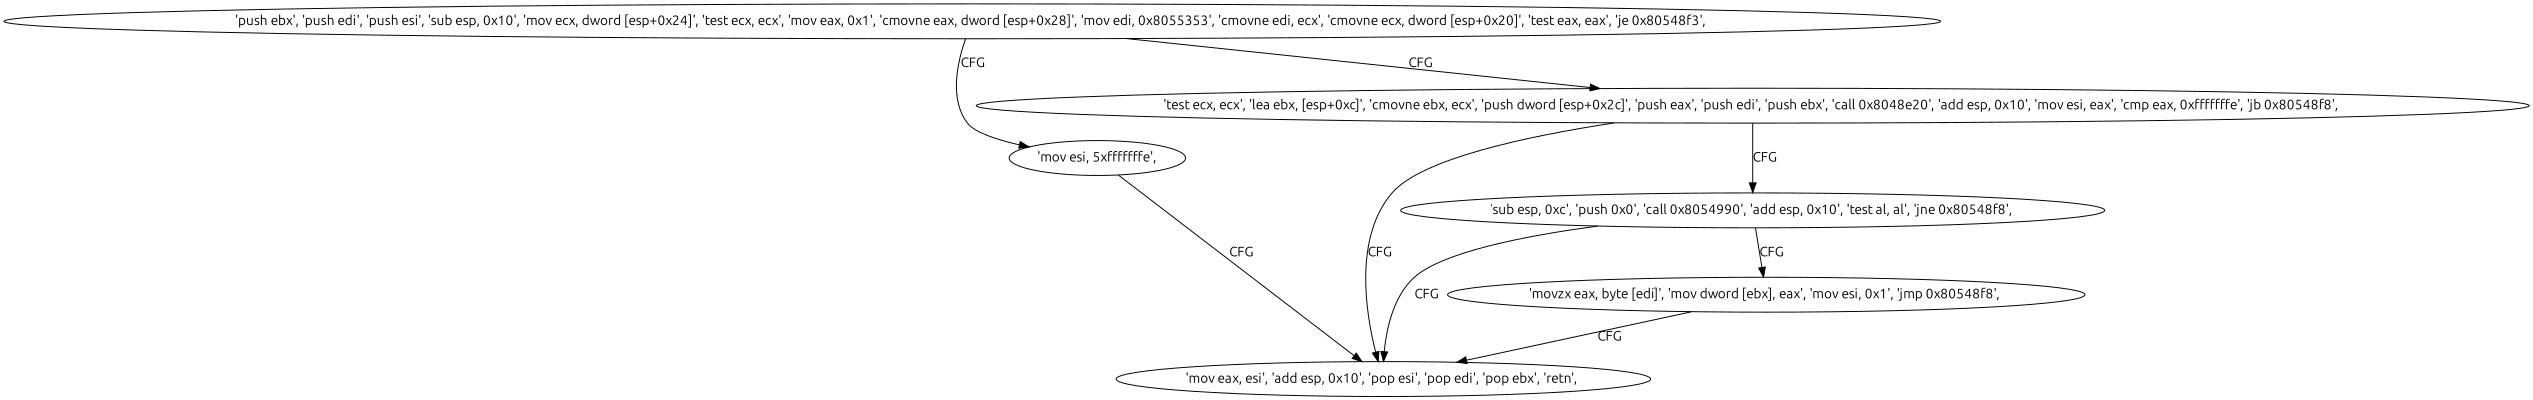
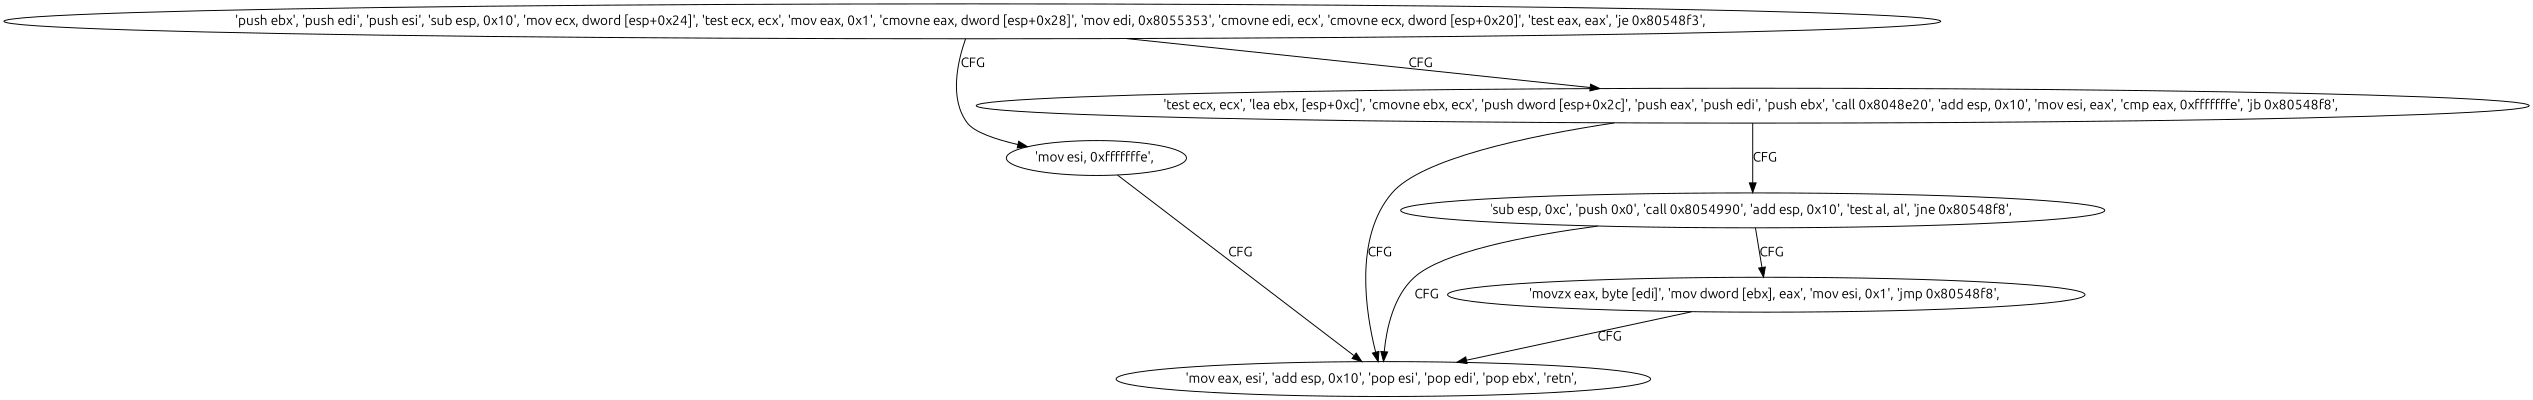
node "'mov esi, 5xfffffffe',": label "'mov esi, 5xfffffffe'," -> "'mov esi, 0xfffffffe',"
